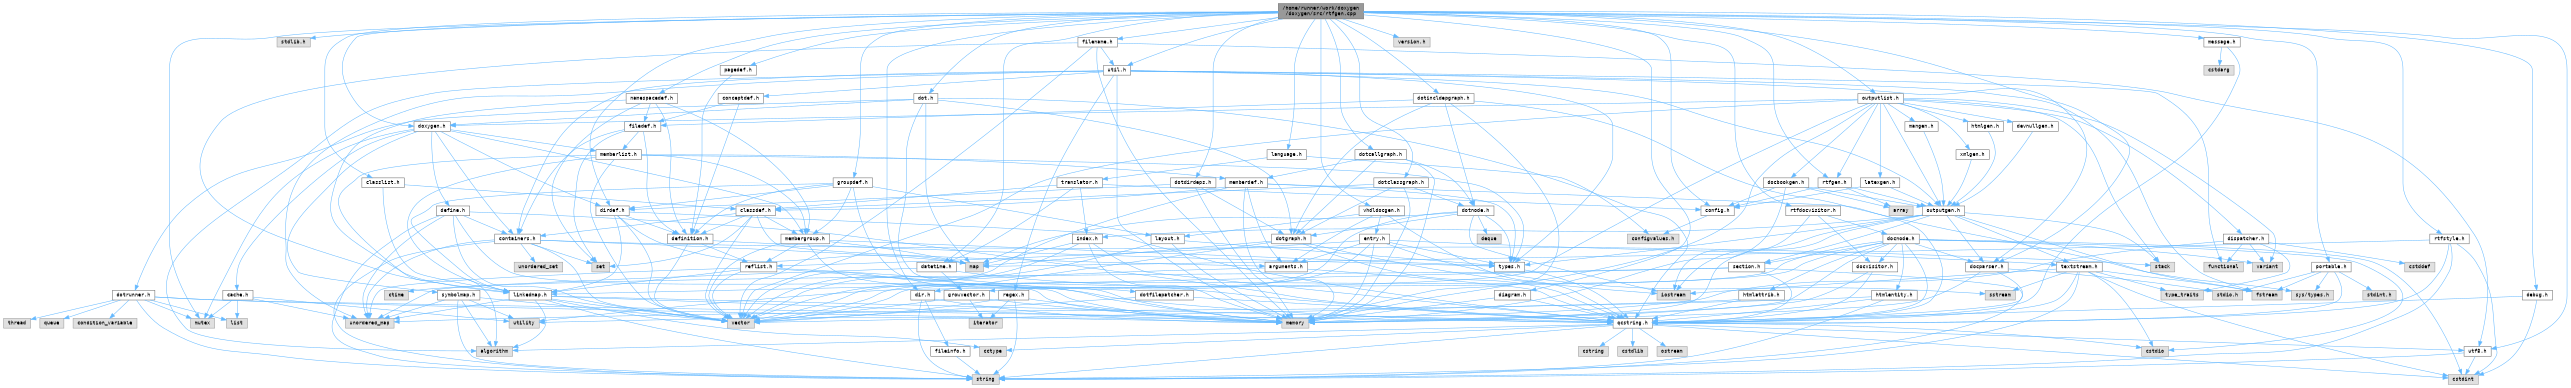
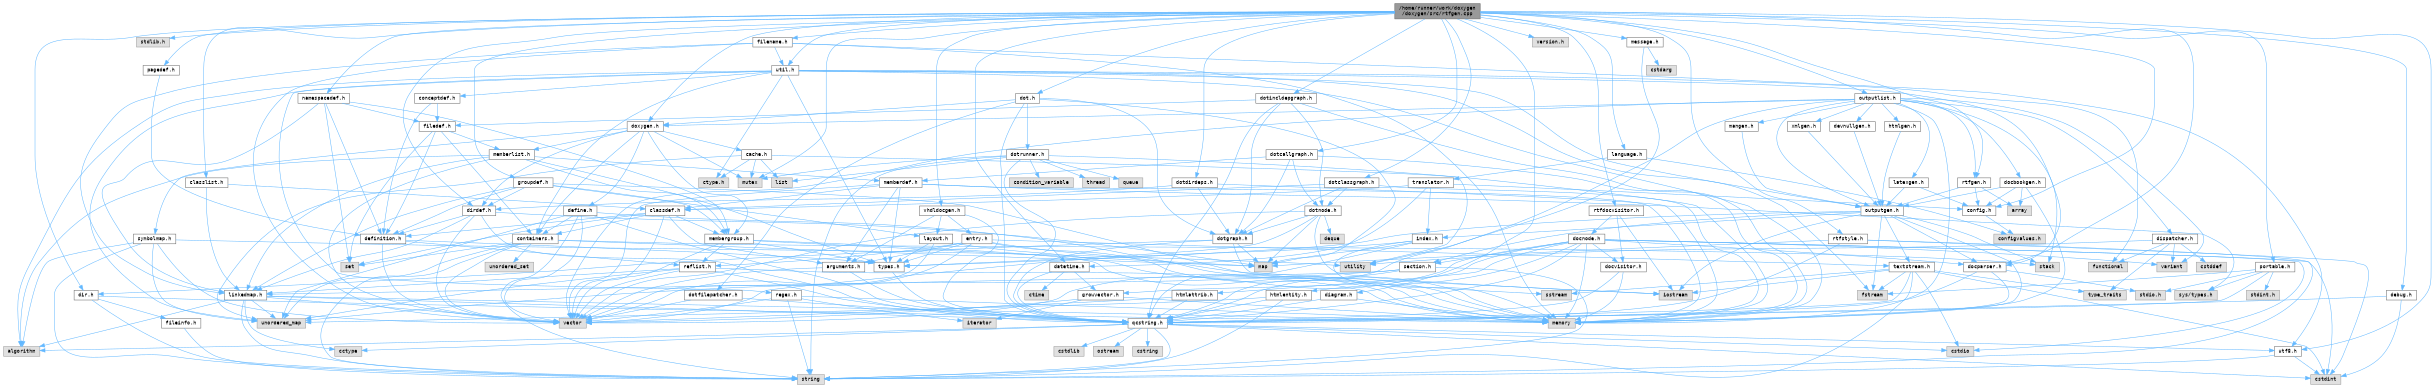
node "ctype.h": added
